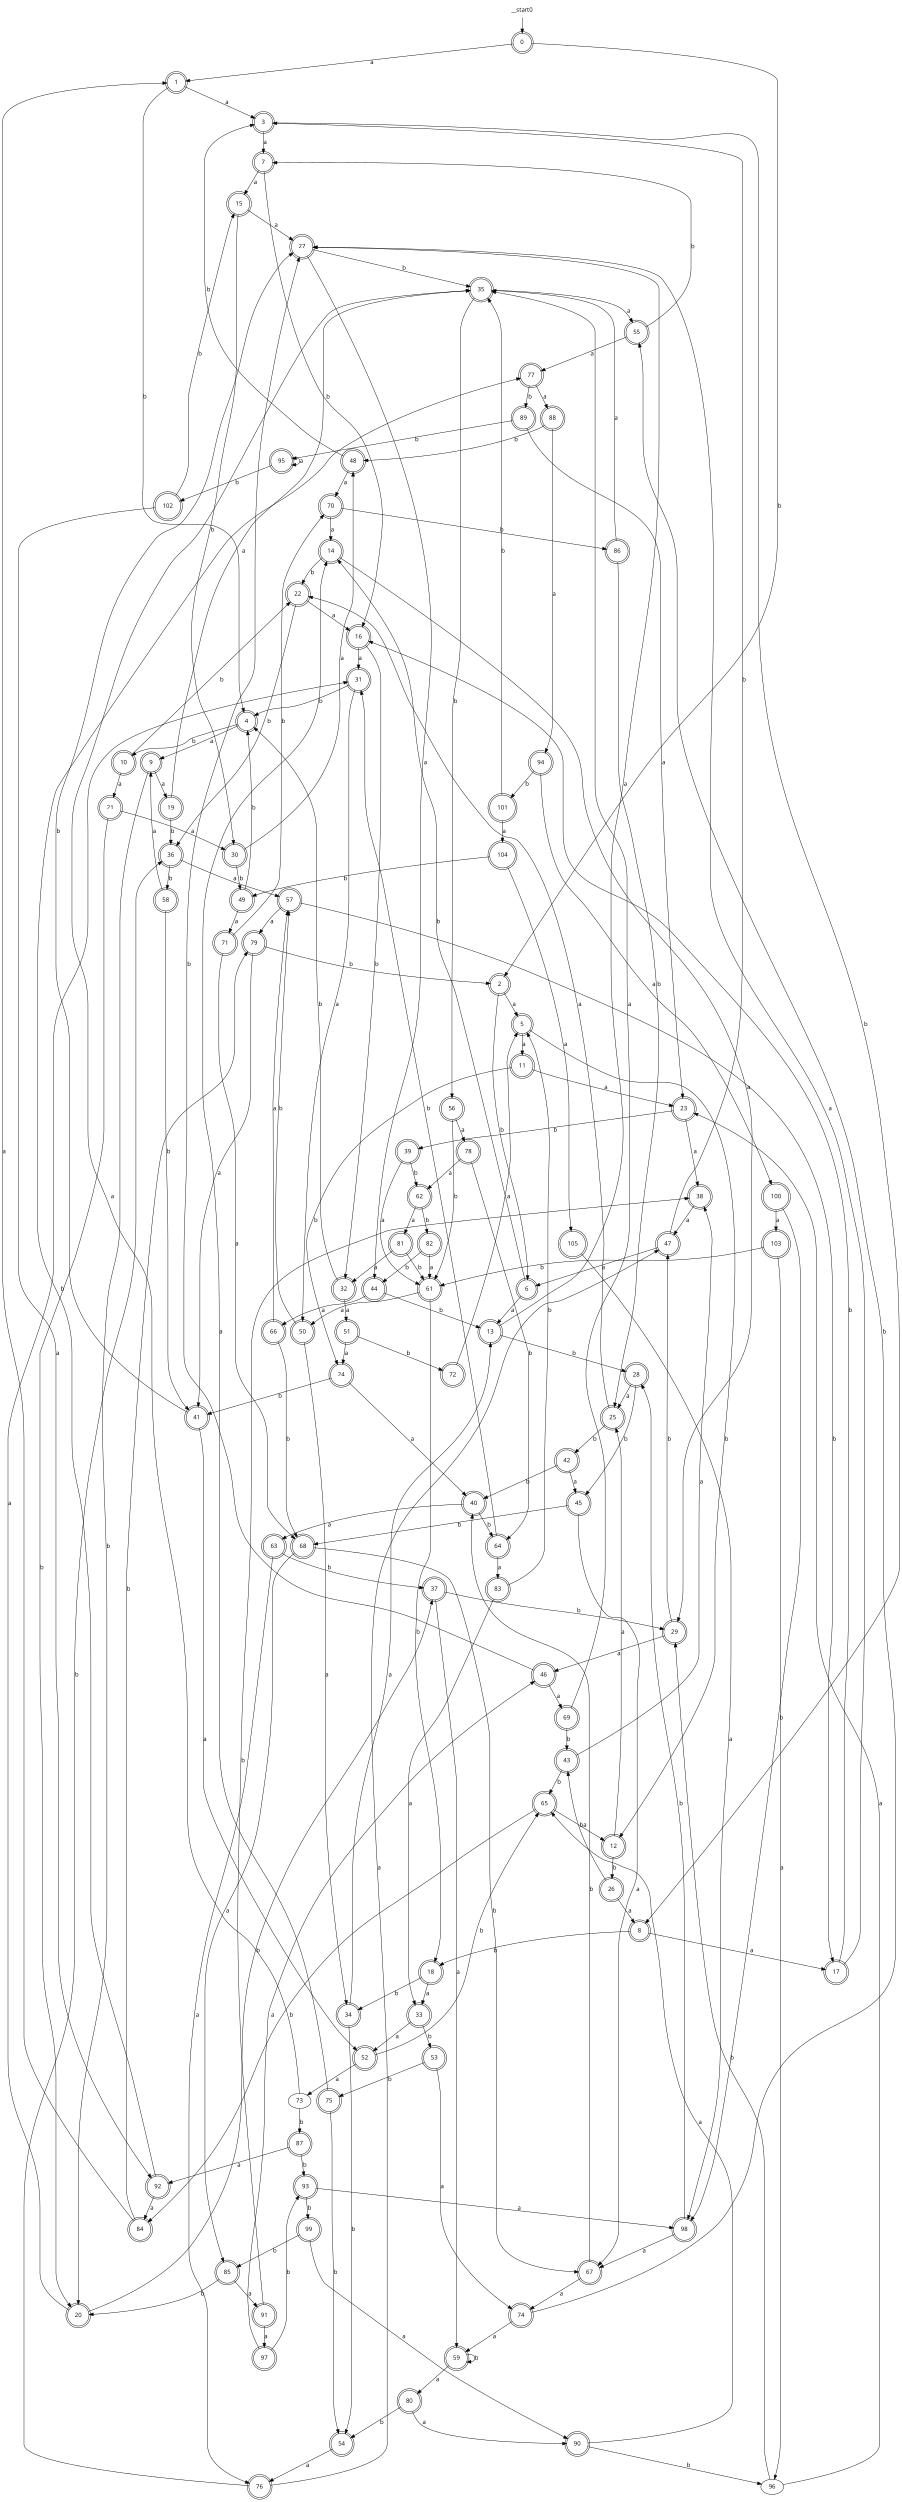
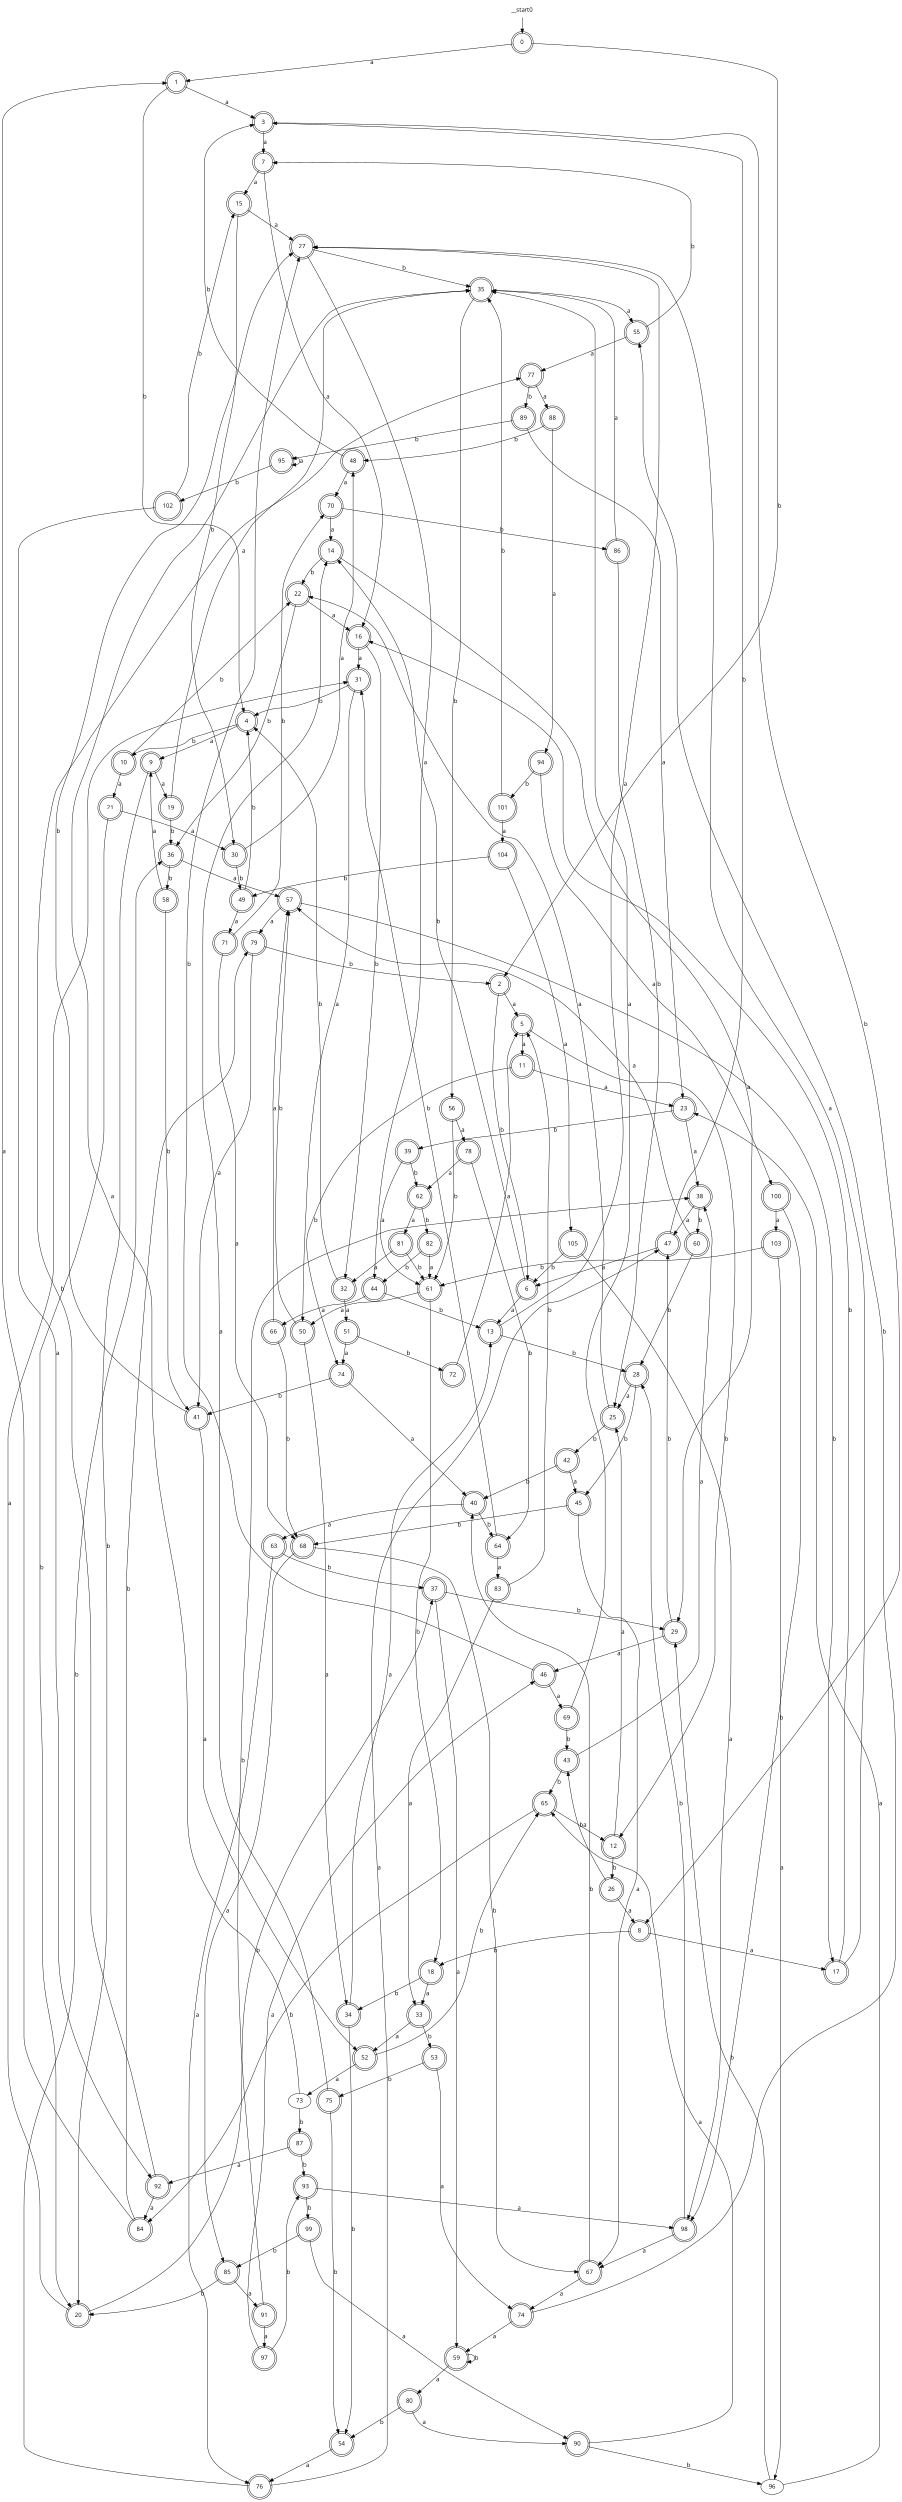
edge "7" -> "16": label "b" -> "a"
node "60": added
edge "105" -> "6": added, label "b"
